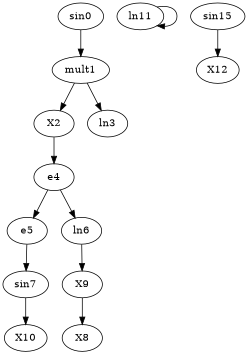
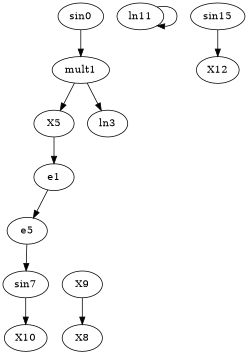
node "X2": label "X2" -> "X5"
node "e4": label "e4" -> "e1"
node "ln6": removed
